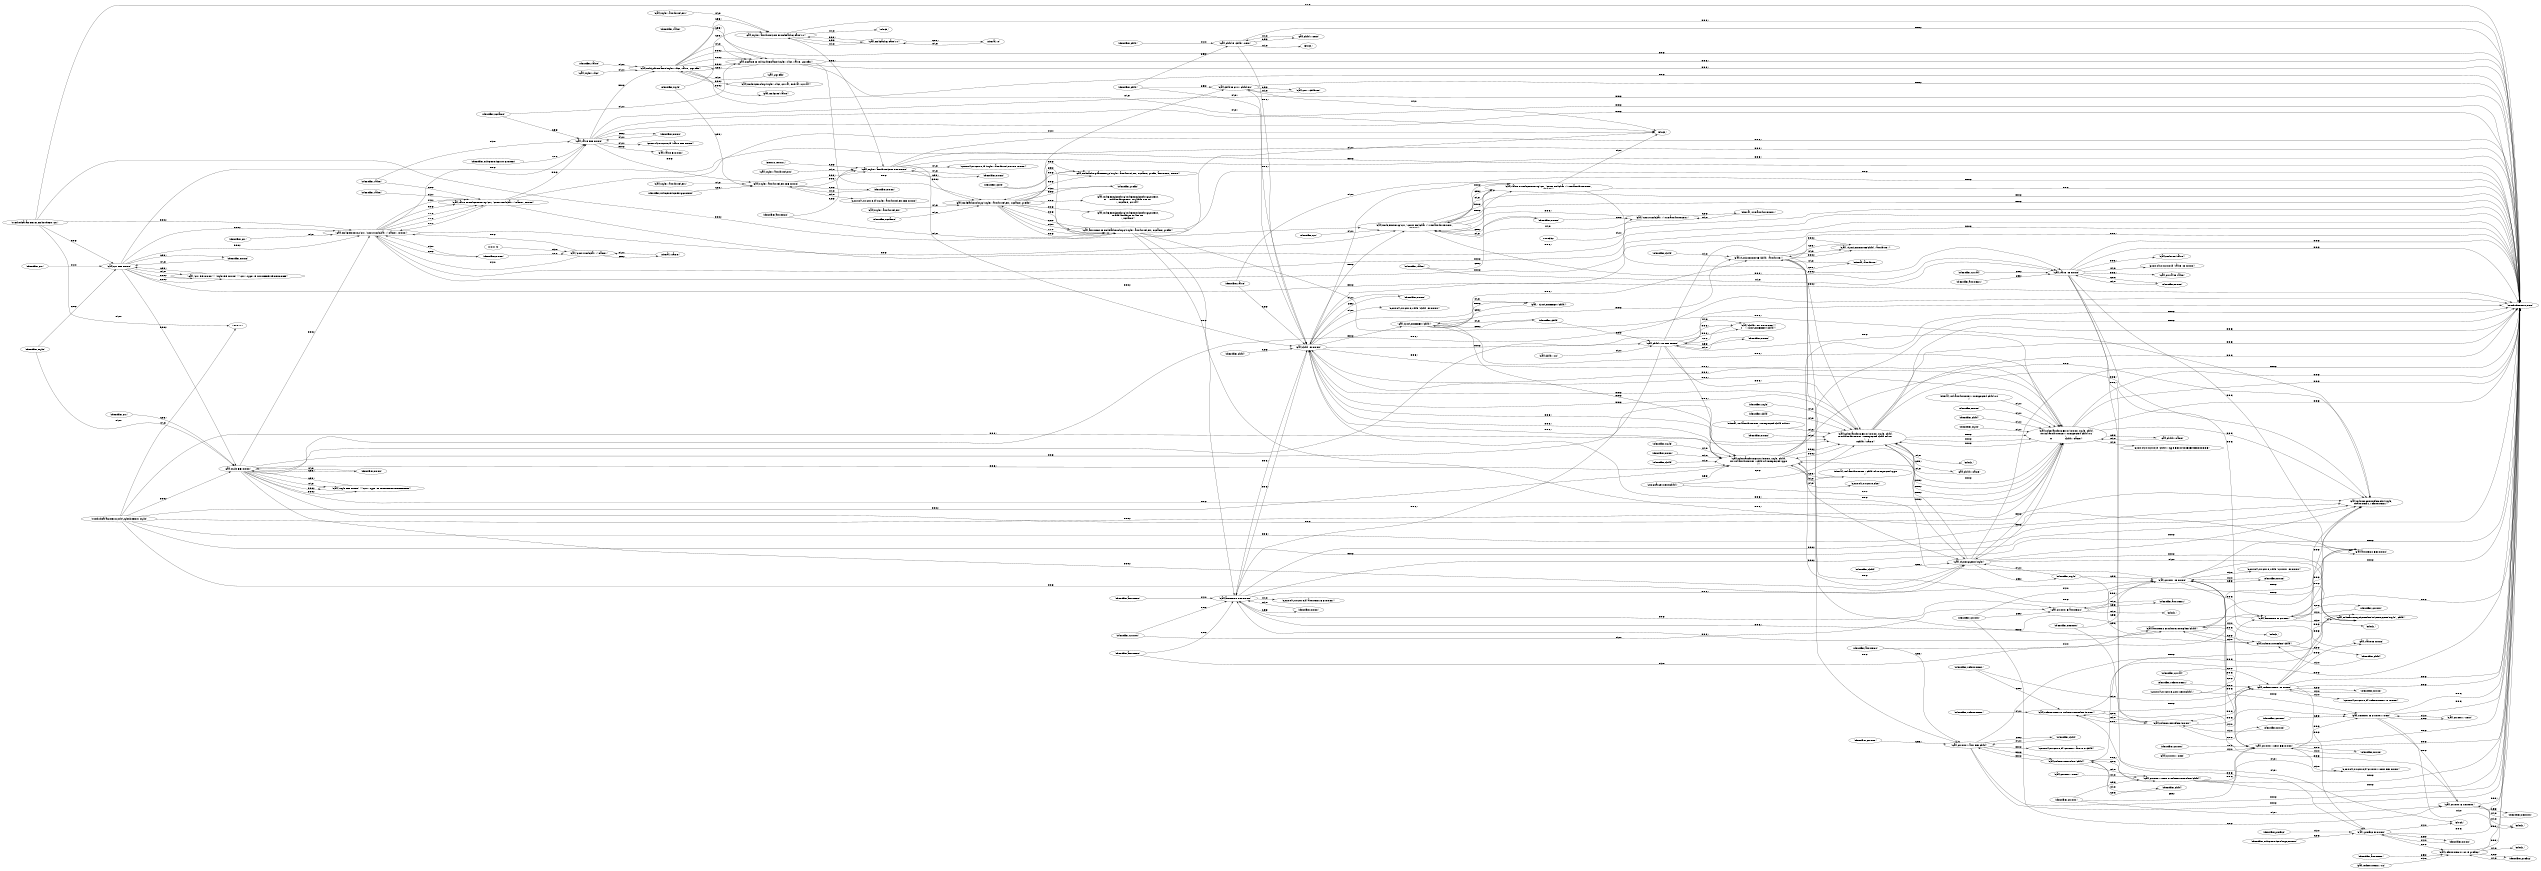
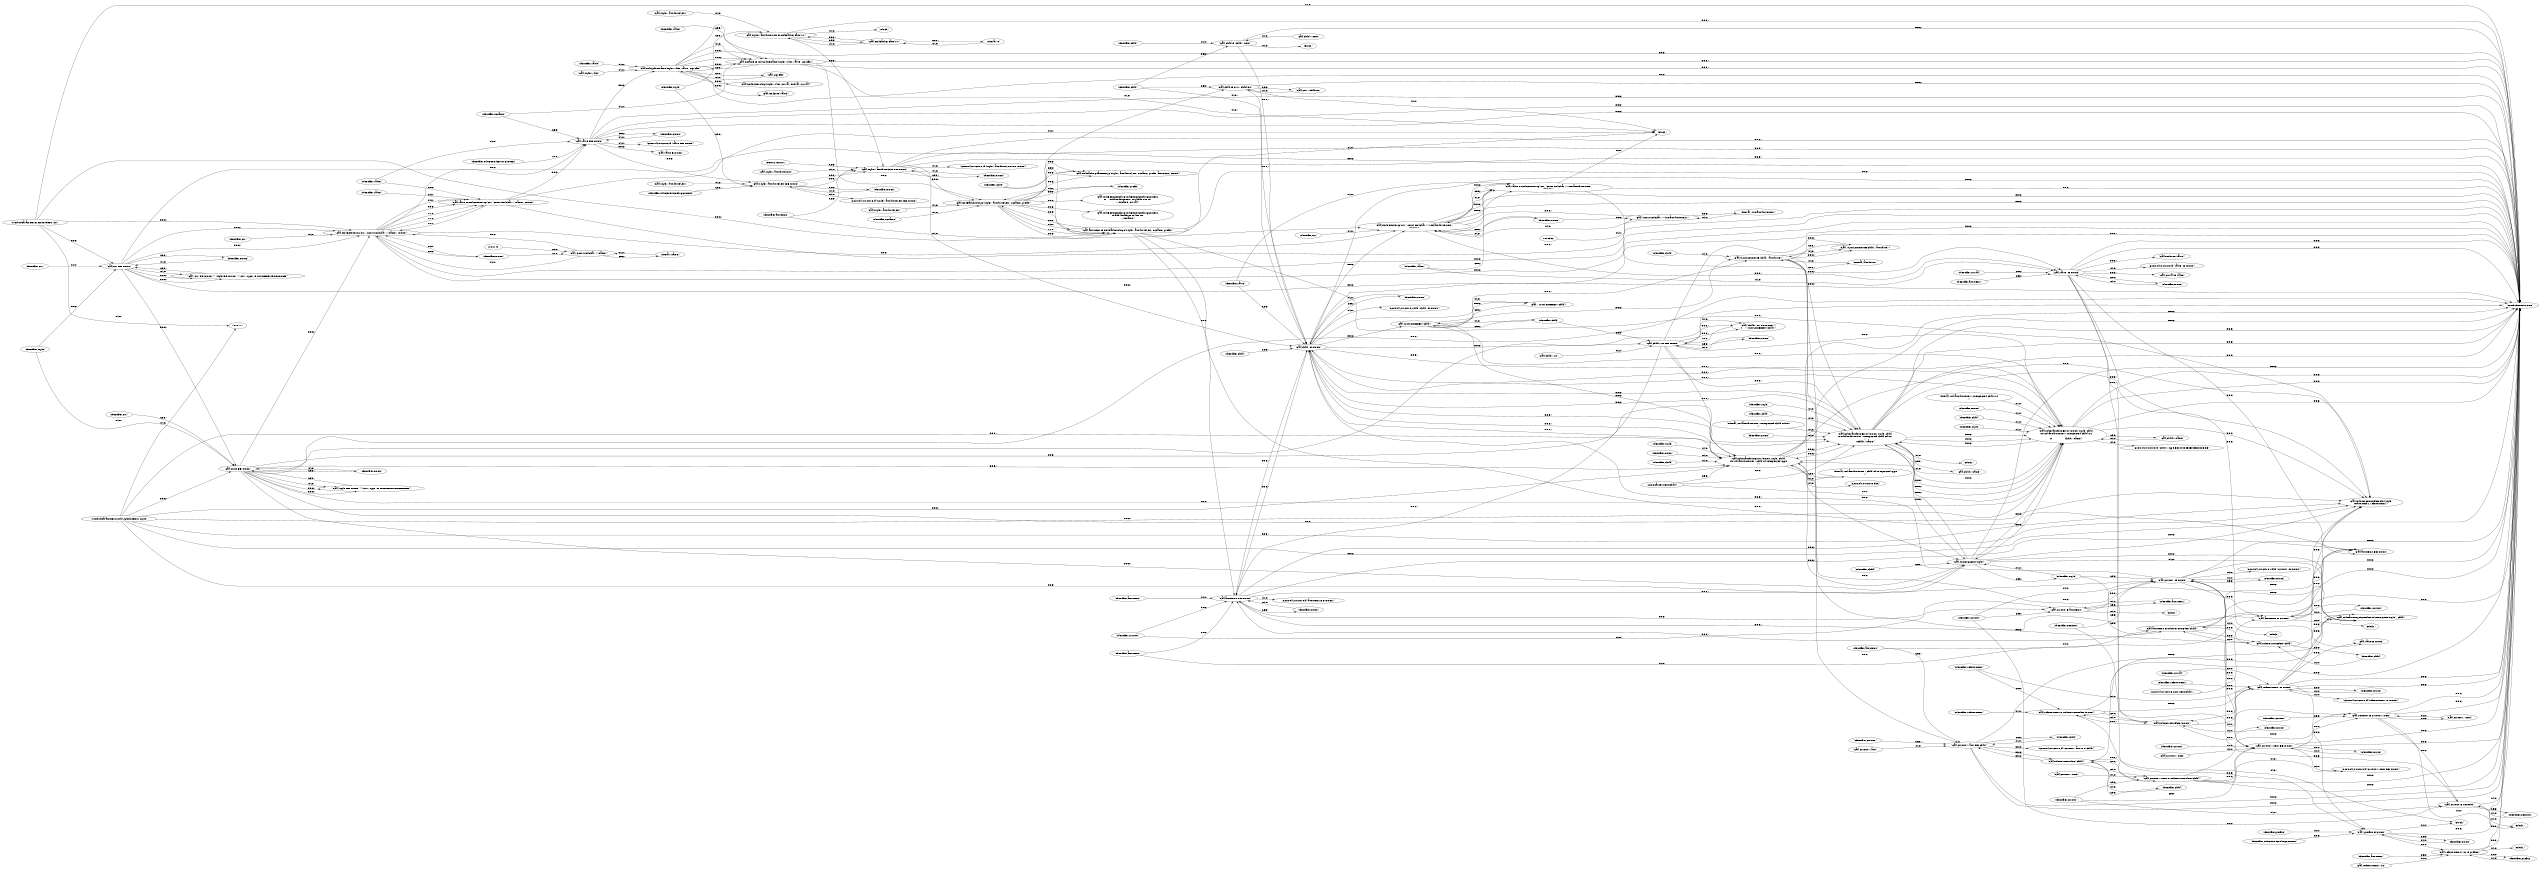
edge "(Call,xsltSplitQName(style->dict, value, &prefix))" -> "(Call,style->attributeSets = xmlHashCreate(10))": now "(Call,xsltSplitQName(style->dict, value, &prefix))" -> "(Call,&prefix)"
edge "(Call,child = child->next)" -> "(Call,child->next)": removed, label "CFG:"
edge "(Call,attrItems = xsltNewAttrElem(child))" -> "(MethodReturn,RET)": added, label "DDG:"
edge "(ControlStructure,goto next_child;)" -> "(Call,nextAttr = curAttr->next)": now "(Call,curAttr->next = xsltNewAttrElem(child))" -> "(Call,nextAttr = curAttr->next)"
edge "(Call,curAttr->next == NULL)" -> "(Call,nextAttr = curAttr->next)": label "DDG: " -> "CFG: "
node "(Call,curAttr->attr)": added
edge "(Call,curAttr = nextAttr)" -> "(MethodReturn,RET)": label "DDG: " -> "AST: "
